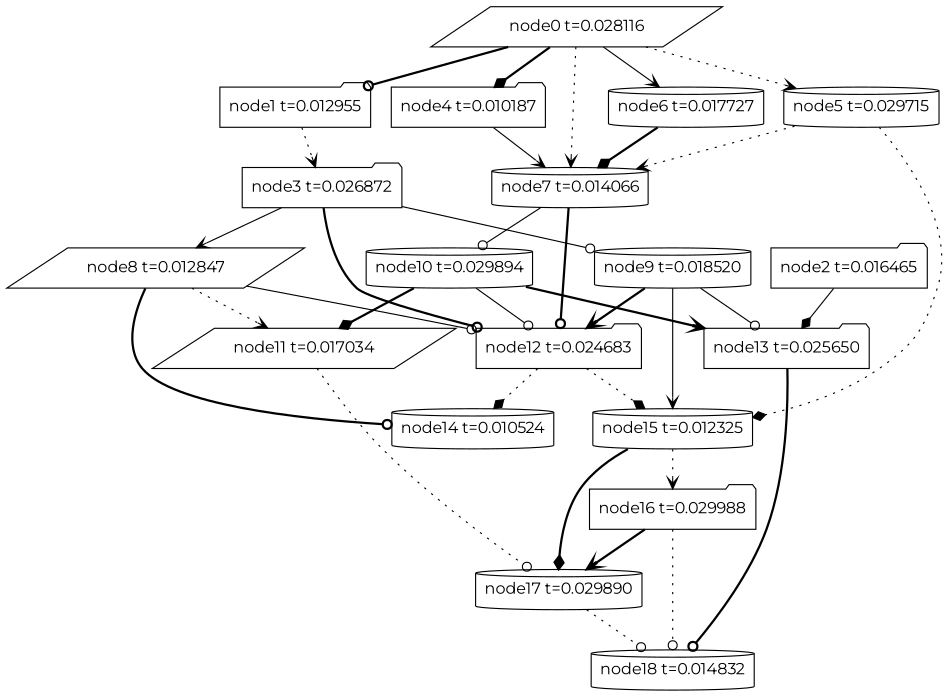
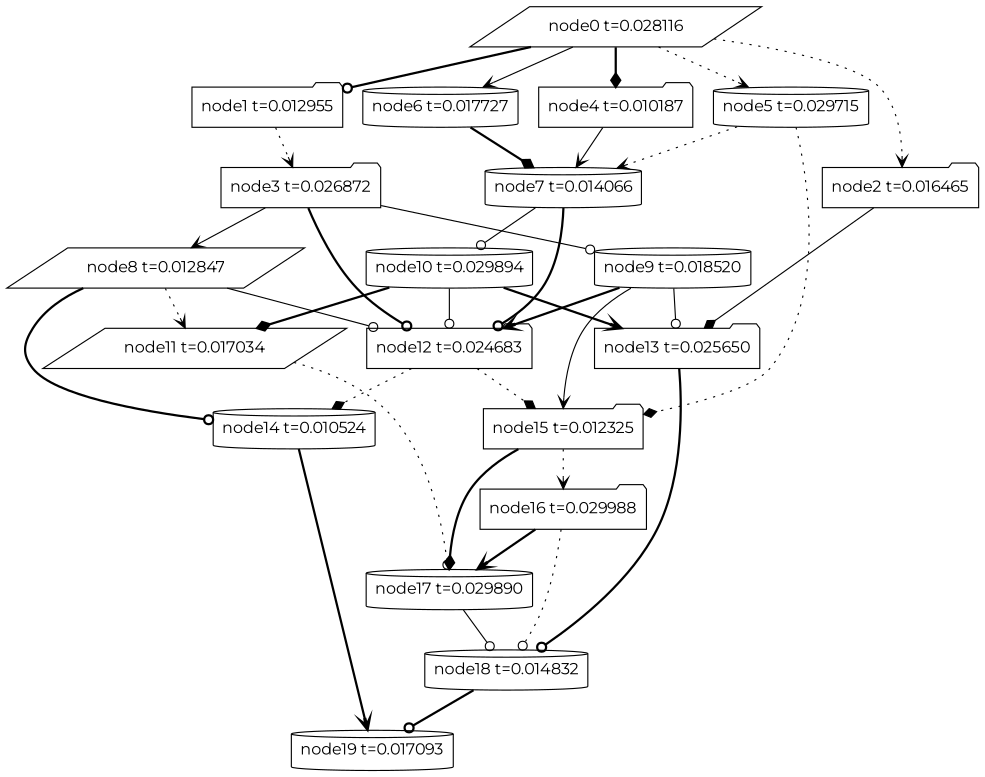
edge "node0 t=0.028116" -> "node7 t=0.014066": now "node0 t=0.028116" -> "node2 t=0.016465"
node "node15 t=0.012325": shape cylinder -> folder
edge "node17 t=0.029890" -> "node18 t=0.014832": style dotted -> solid
node "node19 t=0.017093": added
